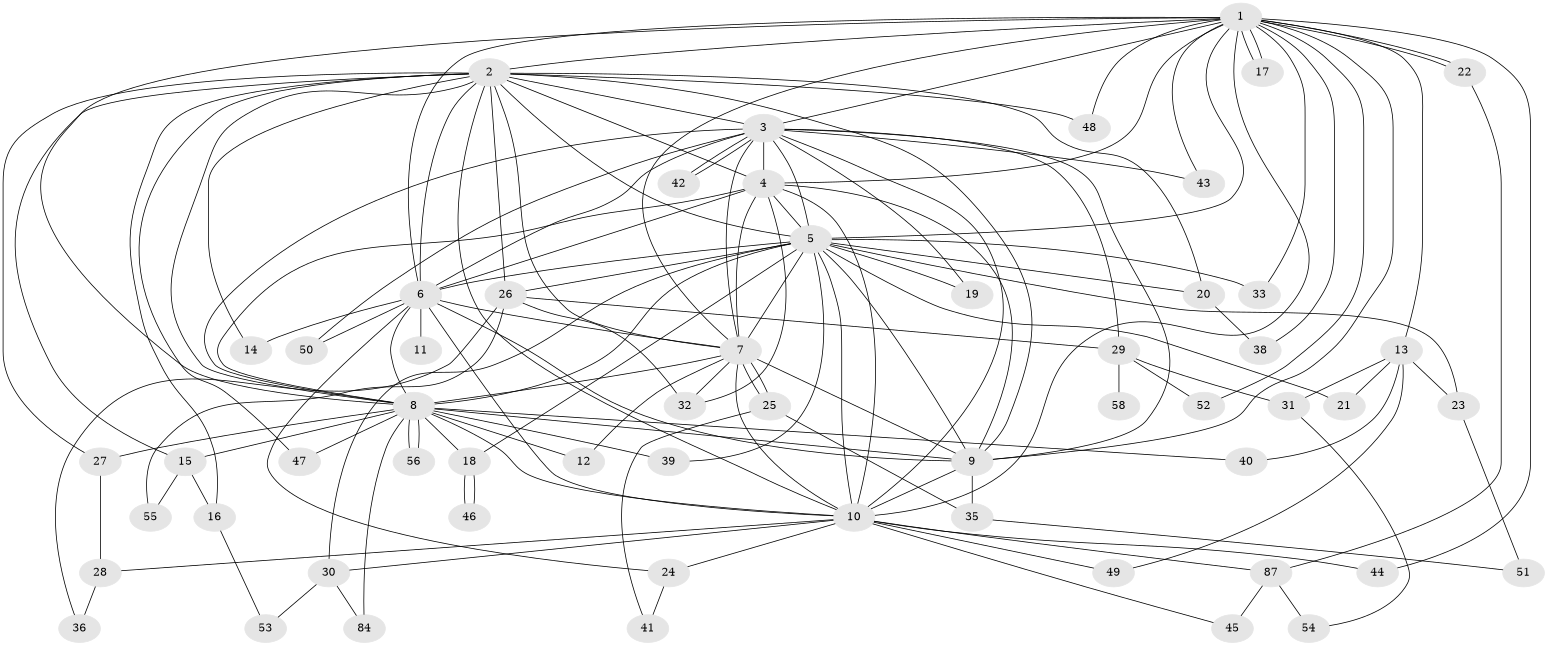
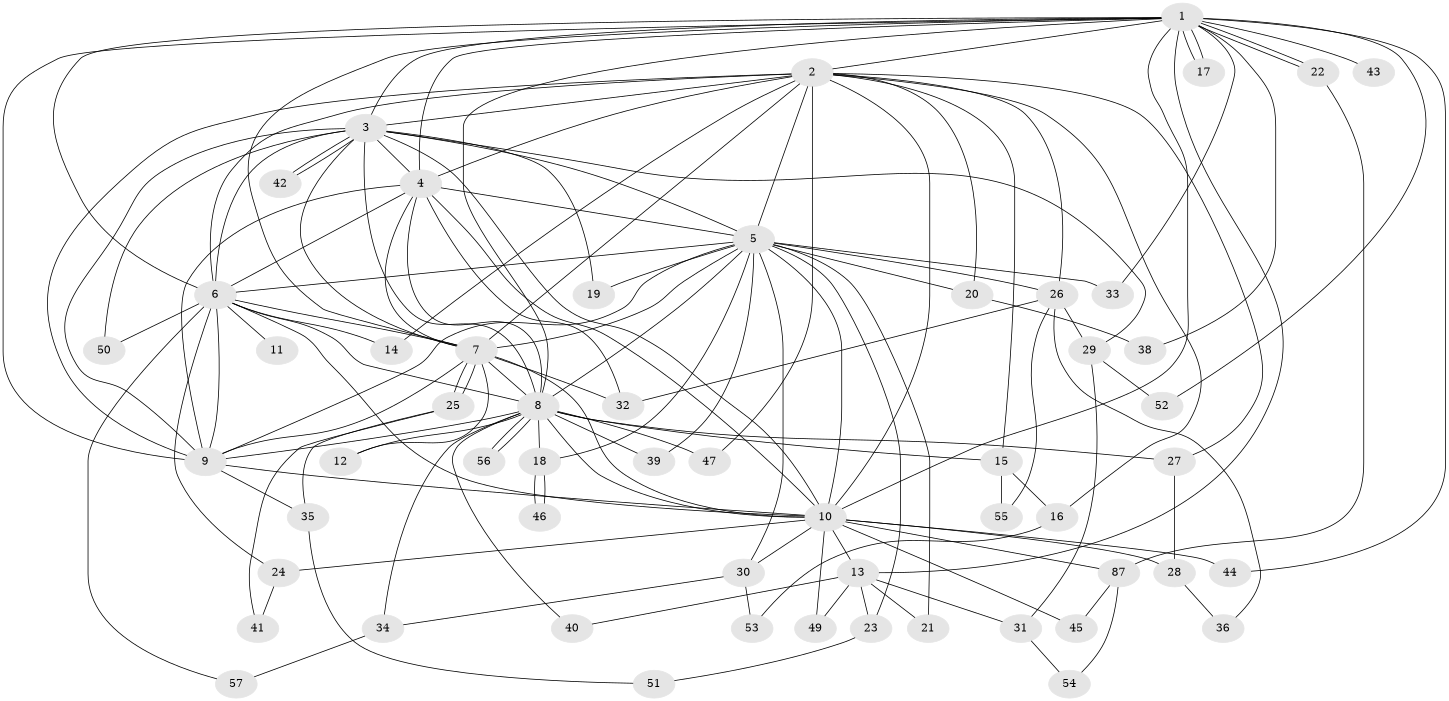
node "48": removed
edge "3" -- "43": removed
edge "2" -- "8": removed
edge "1" -- "5": removed
node "58": removed
edge "10" -- "13": added
node "84": label "84" -> "34"
node "57": added
